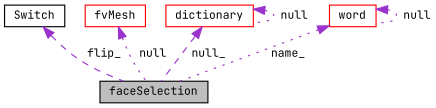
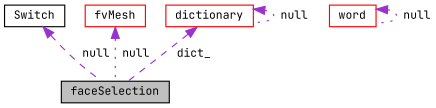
edge "faceSelection" -> "Switch": label " flip_" -> " null"
edge "faceSelection" -> "dictionary": label " null_" -> " dict_"
edge "faceSelection" -> "word": removed, label "name_"
